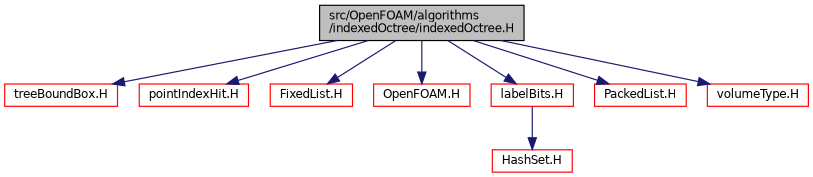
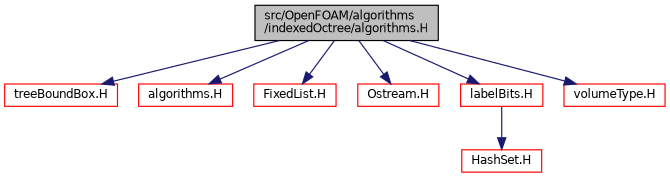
node "src/OpenFOAM/algorithms /indexedOctree/indexedOctree.H": label "src/OpenFOAM/algorithms /indexedOctree/indexedOctree.H" -> "src/OpenFOAM/algorithms /indexedOctree/algorithms.H"
node "pointIndexHit.H": label "pointIndexHit.H" -> "algorithms.H"
node "OpenFOAM.H": label "OpenFOAM.H" -> "Ostream.H"
node "PackedList.H": removed
